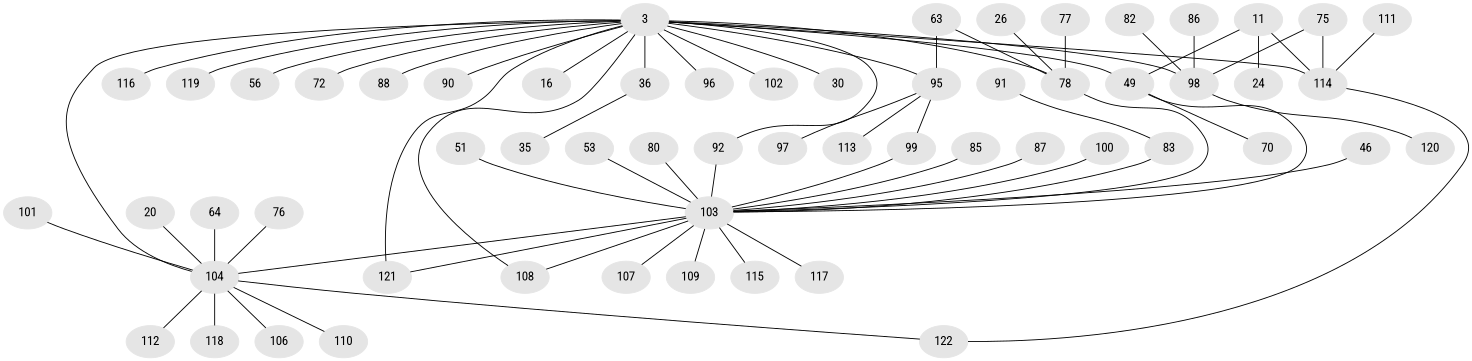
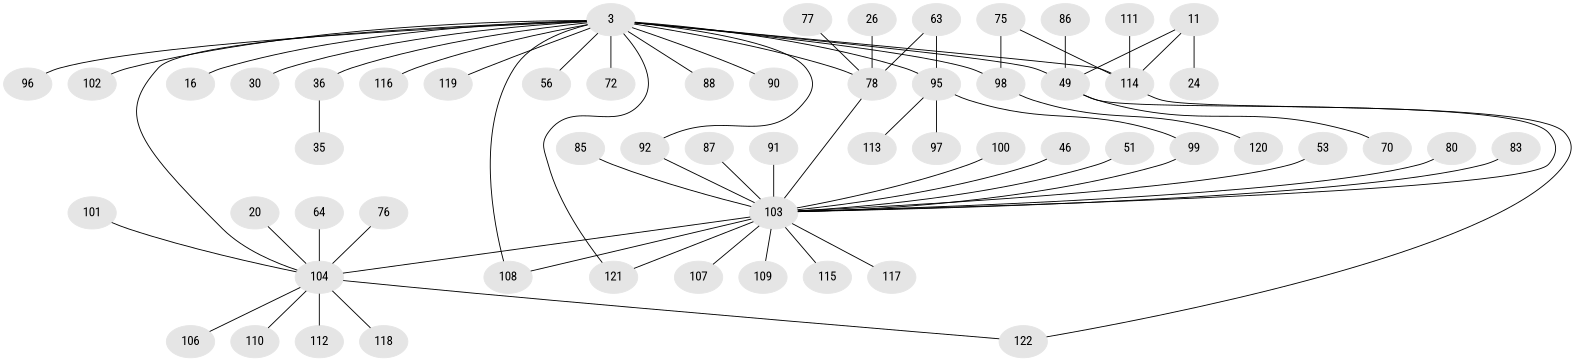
node "82": removed
edge "86" -- "98": now "86" -- "49"
edge "91" -- "83": now "91" -- "103"
